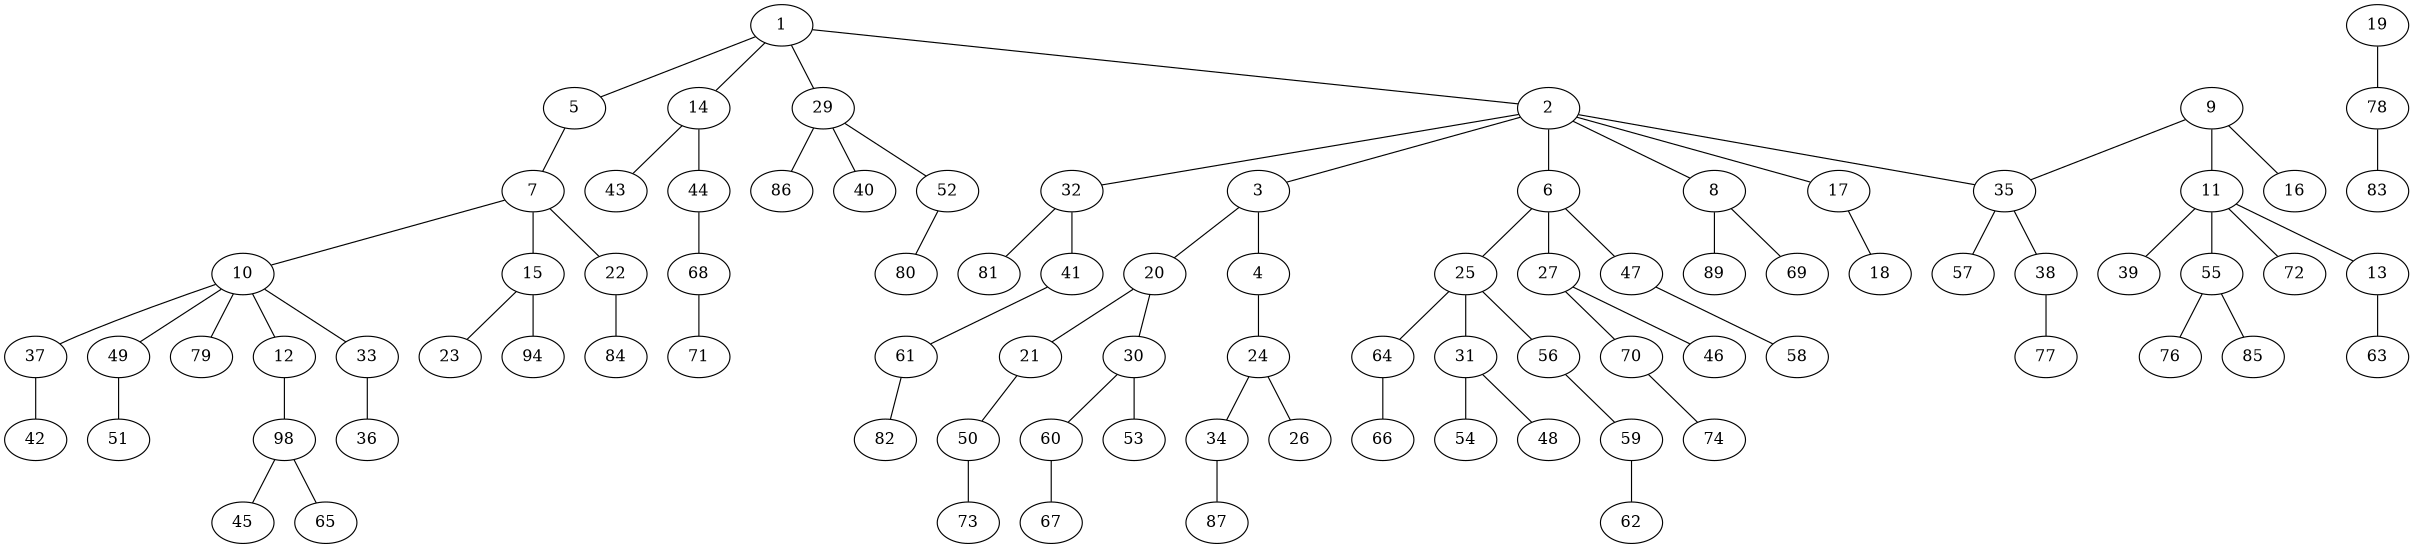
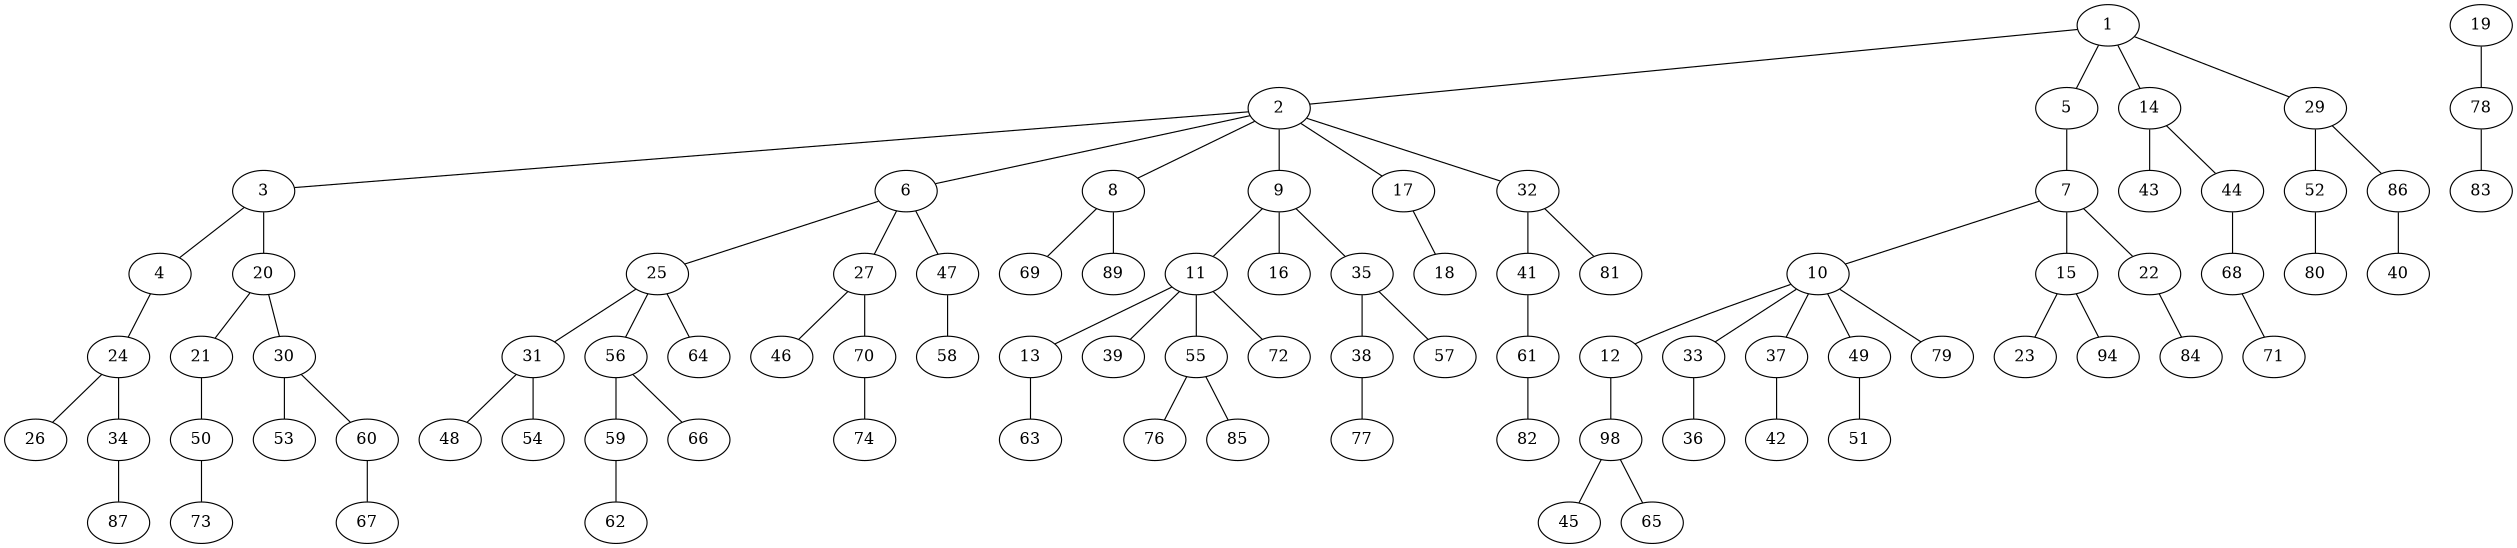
edge "29" -- "40": now "86" -- "40"
edge "2" -- "35": now "2" -- "9"
edge "64" -- "66": now "56" -- "66"
